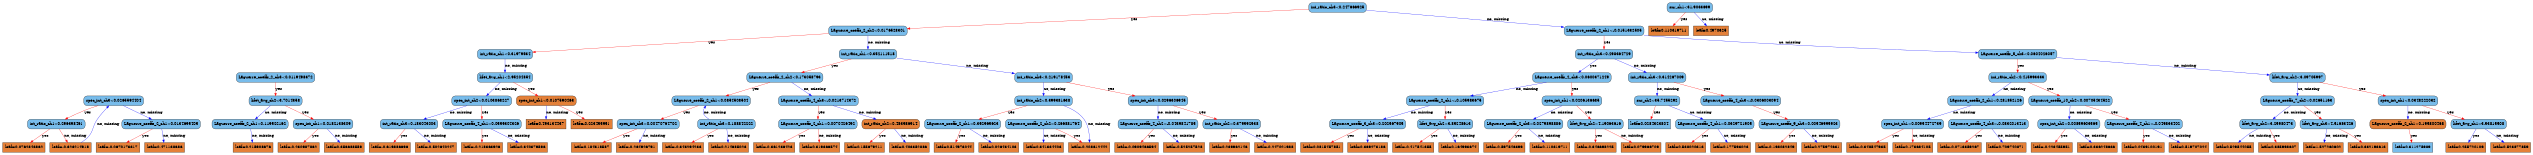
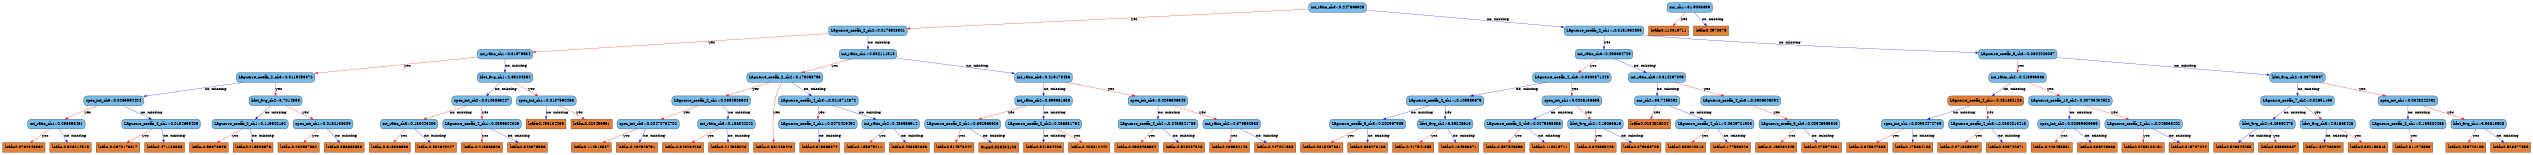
node "leaf=0.4970325": label "leaf=0.4970325" -> "leaf=0.4970375"
edge "Laguerre_coeffs_2_ch1<-0.0151332505" -> "int_ratio_ch3<0.298364729": color #ff0000 -> #0000ff
edge "int_ratio_ch1<0.31979534" -> "Laguerre_coeffs_2_ch3<0.0119498372": added, label "yes"
edge "int_ratio_ch3<0.298364729" -> "Laguerre_coeffs_2_ch3<0.0600371249": color #0000ff -> #ff0000
node "spec_int_ch1<0.0107590463": fillcolor #e48038 -> #78bceb
node "Laguerre_coeffs_2_ch1<0.281852126": fillcolor #78bceb -> #e48038
edge "Laguerre_coeffs_2_ch1<-0.105983675" -> "lifet_avg_ch2<3.85248613": color #ff0000 -> #0000ff
edge "Laguerre_coeffs_2_ch1<0.281852126" -> "Laguerre_coeffs_4_ch3<-0.0832013413": added, label "yes"
edge "spec_int_ch2<0.0103868227" -> "int_ratio_ch3<0.183043003": color #0000ff -> #ff0000
edge "int_ratio_ch3<0.188842222" -> "Laguerre_coeffs_2_ch1<0.0854508504": reversed
edge "int_ratio_ch2<0.399381638" -> "leaf=-0.208612442": now "int_ratio_ch2<0.399381638" -> "Laguerre_coeffs_2_ch2<0.266881764"
node "leaf=0.493134437": label "leaf=0.493134437" -> "leaf=0.493134439"
node "int_ratio_ch2<0.483986914": fillcolor #e48038 -> #78bceb
node "leaf=0.0284323804": fillcolor #78bceb -> #e48038
node "Laguerre_coeffs_2_ch1<0.195800468": fillcolor #e48038 -> #78bceb
edge "leaf=-0.323214918" -> "spec_int_ch3<0.0265594404": now "Laguerre_coeffs_2_ch3<0.0119498372" -> "spec_int_ch3<0.0265594404"
edge "Laguerre_coeffs_2_ch1<0.0070426492" -> "leaf=0.319366574": color #ff0000 -> #0000ff
edge "spec_int_ch1<0.00954472739" -> "leaf=0.173684105": color #ff0000 -> #0000ff
edge "int_ratio_ch1<0.296398461" -> "leaf=-0.323214918": color #ff0000 -> #0000ff
edge "Laguerre_coeffs_2_ch1<0.0070426492" -> "leaf=-0.361236423": now "Laguerre_coeffs_2_ch2<0.173058793" -> "leaf=-0.361236423"
edge "lifet_avg_ch2<4.19063616" -> "leaf=0.079966709": color #ff0000 -> #0000ff
edge "lifet_avg_ch1<3.53815508" -> "leaf=0.255720109": color #0000ff -> #ff0000
node "leaf=-0.59978646": added
node "leaf=0.184318587": label "leaf=0.184318587" -> "leaf=0.114318587"
node "leaf=0.026434103": label "leaf=0.026434103" -> "avg=0.026434103"
node "leaf=0.164993674": label "leaf=0.164993674" -> "leaf=0.164993671"
node "leaf=0.709740871": label "leaf=0.709740871" -> "leaf=0.309740871"
node "leaf=0.311275989": fillcolor #78bceb -> #e48038
